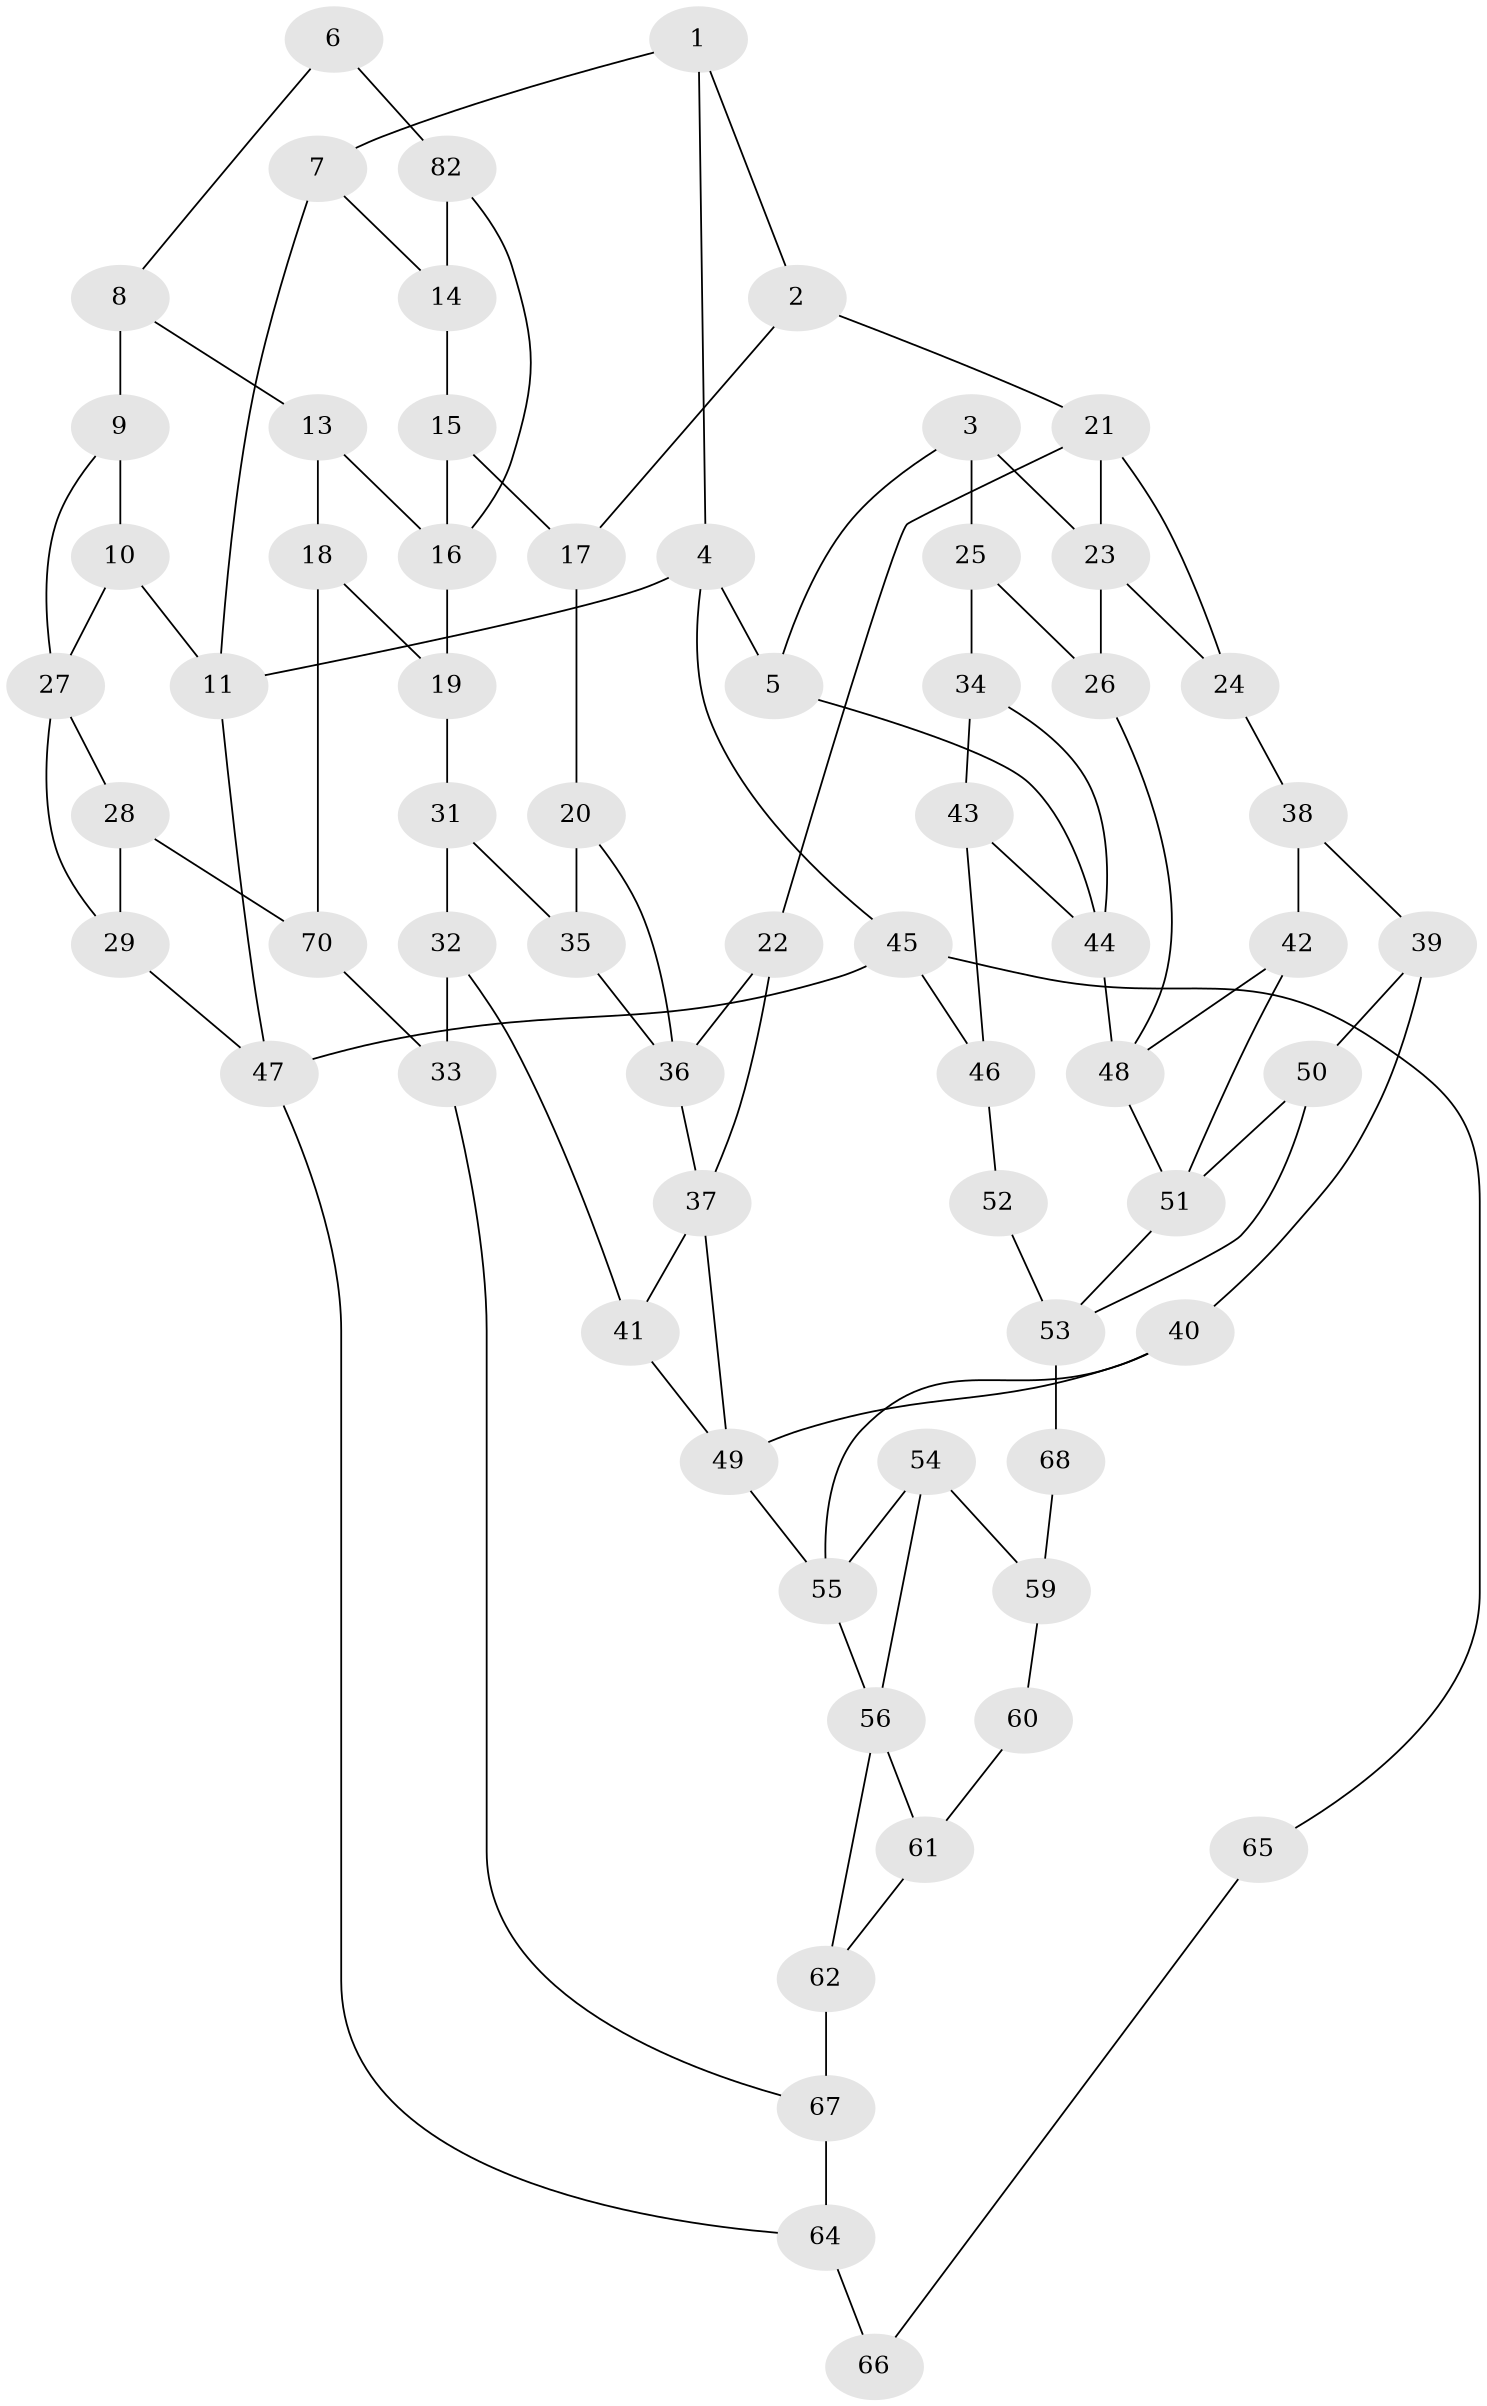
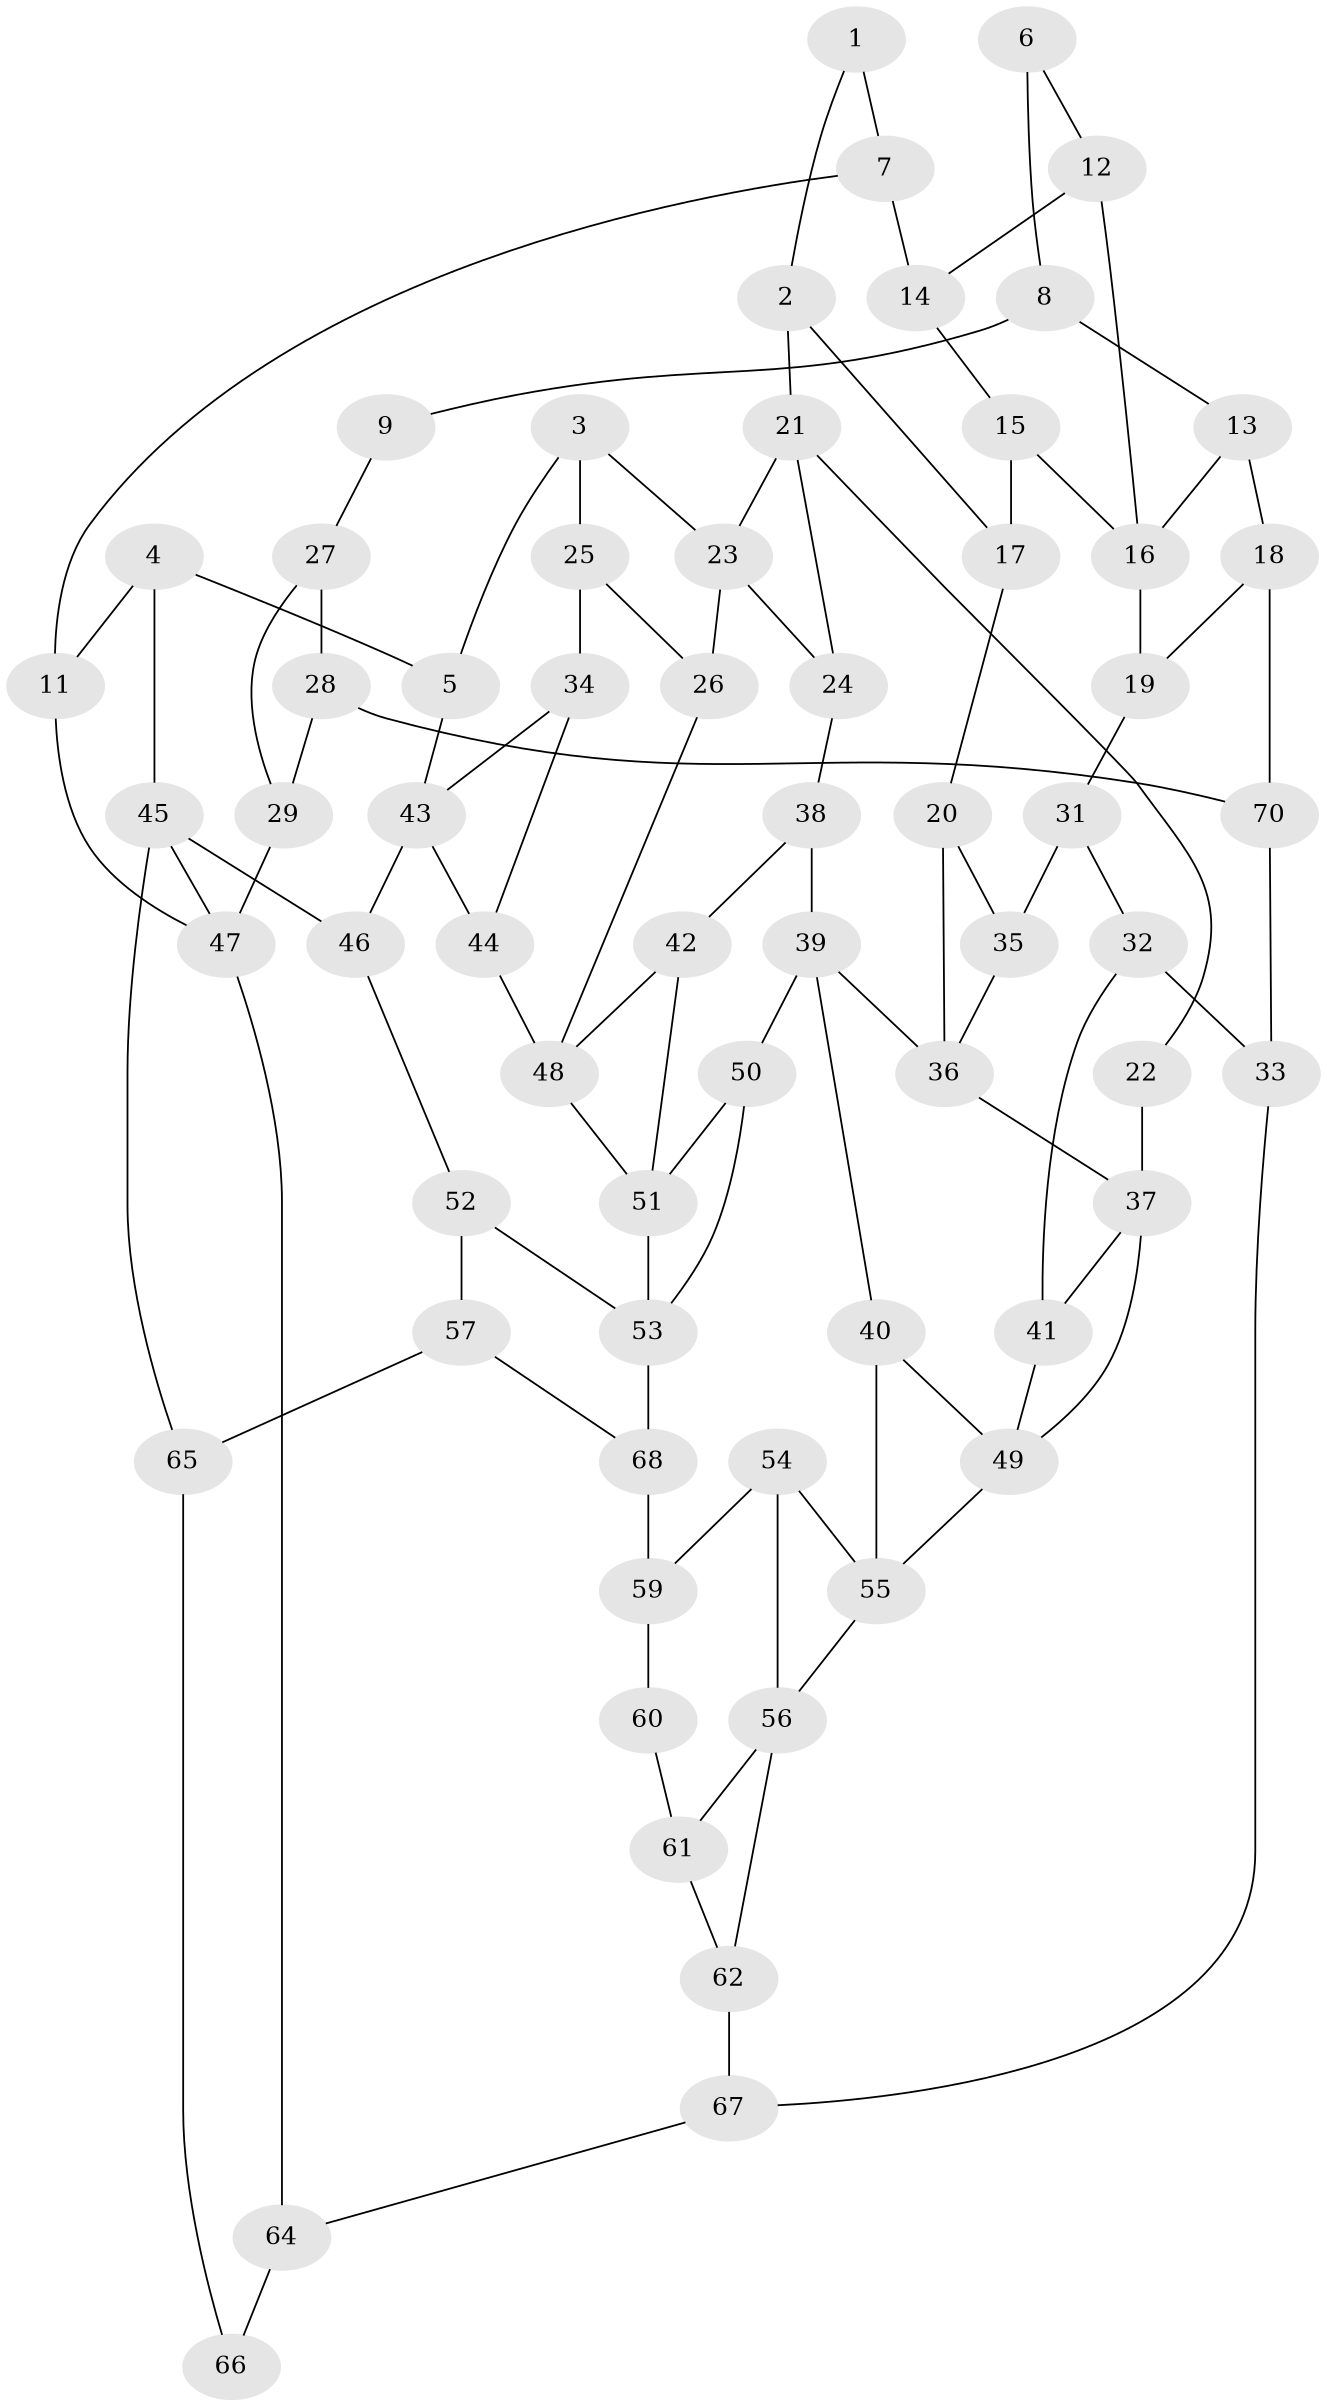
node "82": label "82" -> "12"
edge "1" -- "4": removed
node "10": removed
edge "5" -- "44": now "5" -- "43"
edge "22" -- "36": now "39" -- "36"
node "57": added
